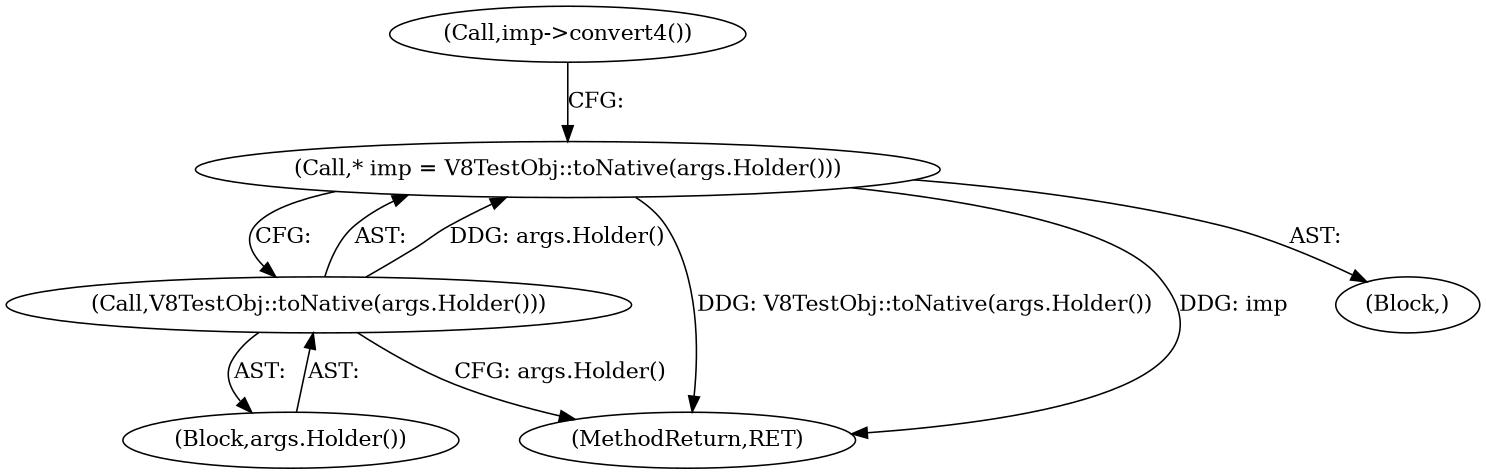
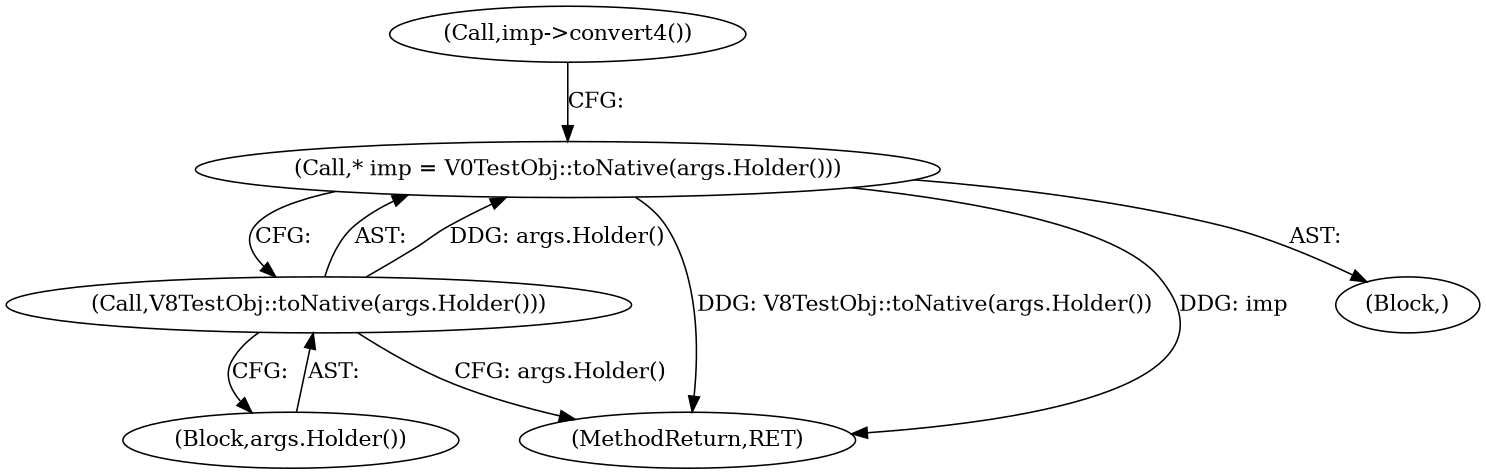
node "(Call,* imp = V8TestObj::toNative(args.Holder()))": label "(Call,* imp = V8TestObj::toNative(args.Holder()))" -> "(Call,* imp = V0TestObj::toNative(args.Holder()))"
edge "(Call,V8TestObj::toNative(args.Holder()))" -> "(Block,args.Holder())": label "AST: " -> "CFG: "
